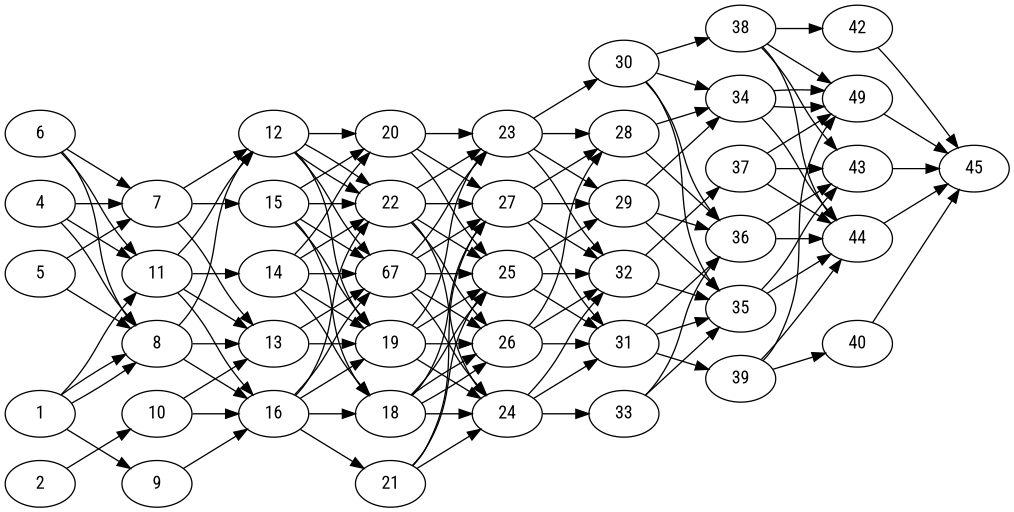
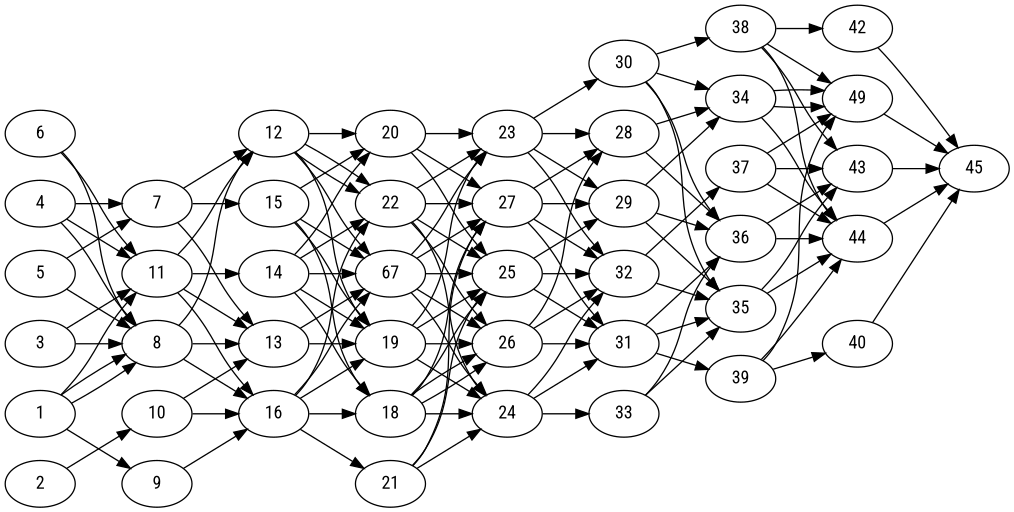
edge "6" -> "7": removed
edge "15" -> "22": removed
node "3": added
